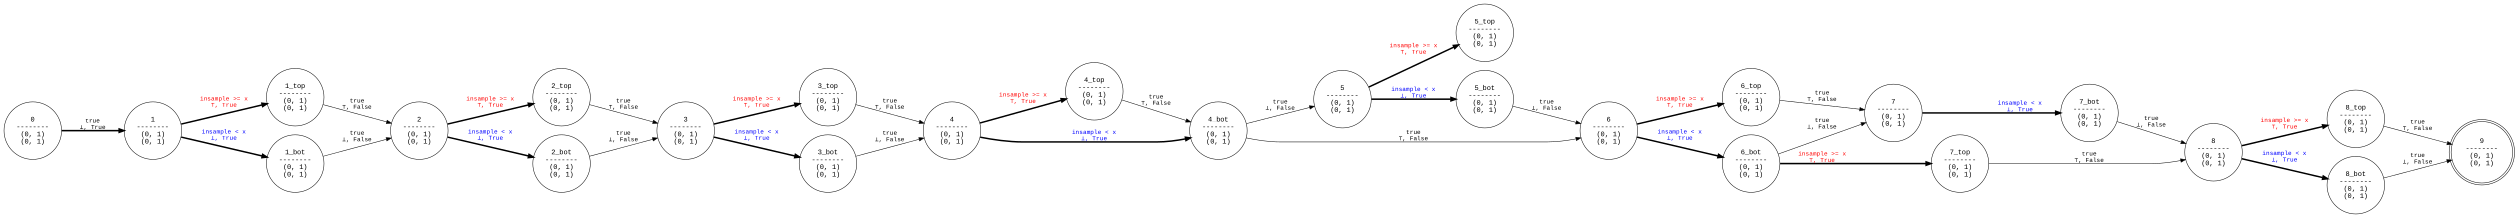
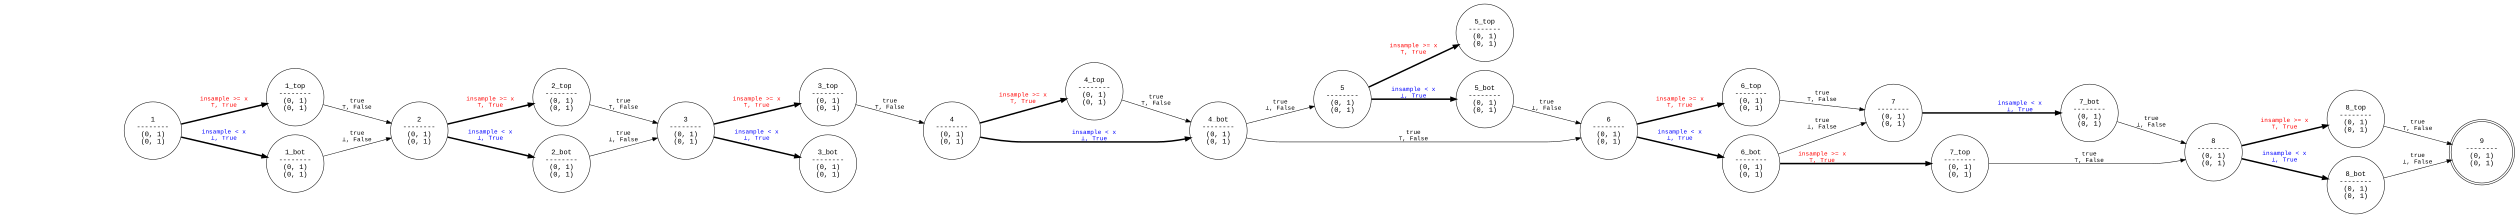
node "0 -------- (0, 1) (0, 1)": removed
edge "3_bot -------- (0, 1) (0, 1)" -> "4 -------- (0, 1) (0, 1)": removed, label "true ⊥, False"
